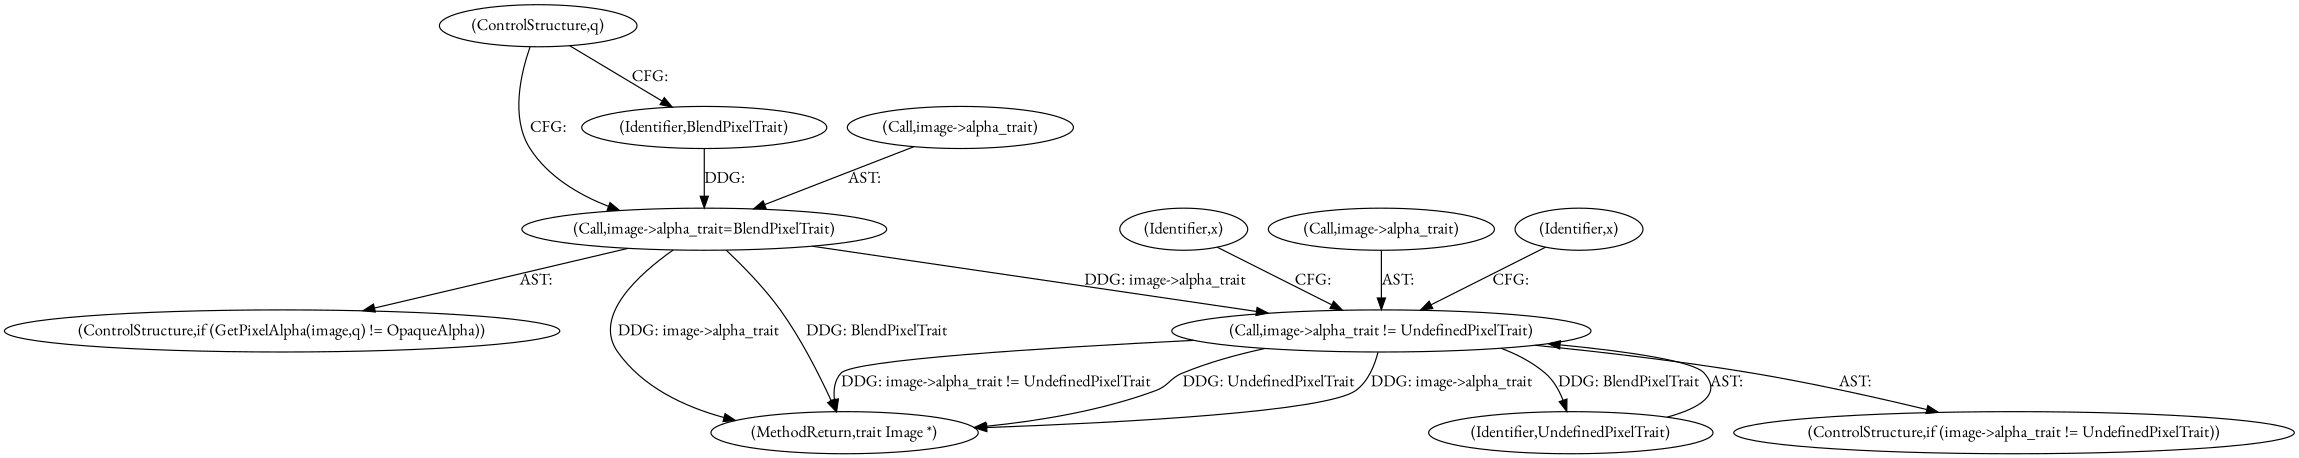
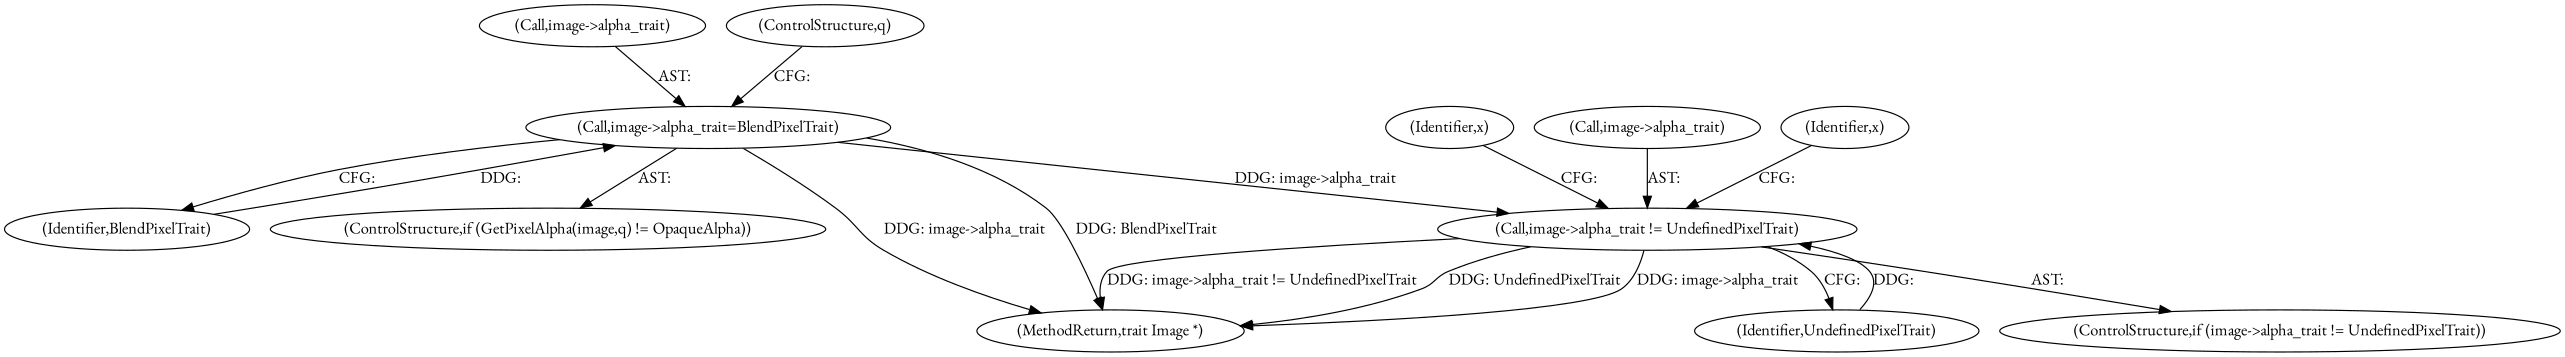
edge "(ControlStructure,q)" -> "(Identifier,BlendPixelTrait)": now "(Call,image->alpha_trait=BlendPixelTrait)" -> "(Identifier,BlendPixelTrait)"
edge "(Call,image->alpha_trait != UndefinedPixelTrait)" -> "(Identifier,UndefinedPixelTrait)": label "DDG: BlendPixelTrait" -> "CFG: "
edge "(Identifier,UndefinedPixelTrait)" -> "(Call,image->alpha_trait != UndefinedPixelTrait)": label "AST: " -> "DDG: "
